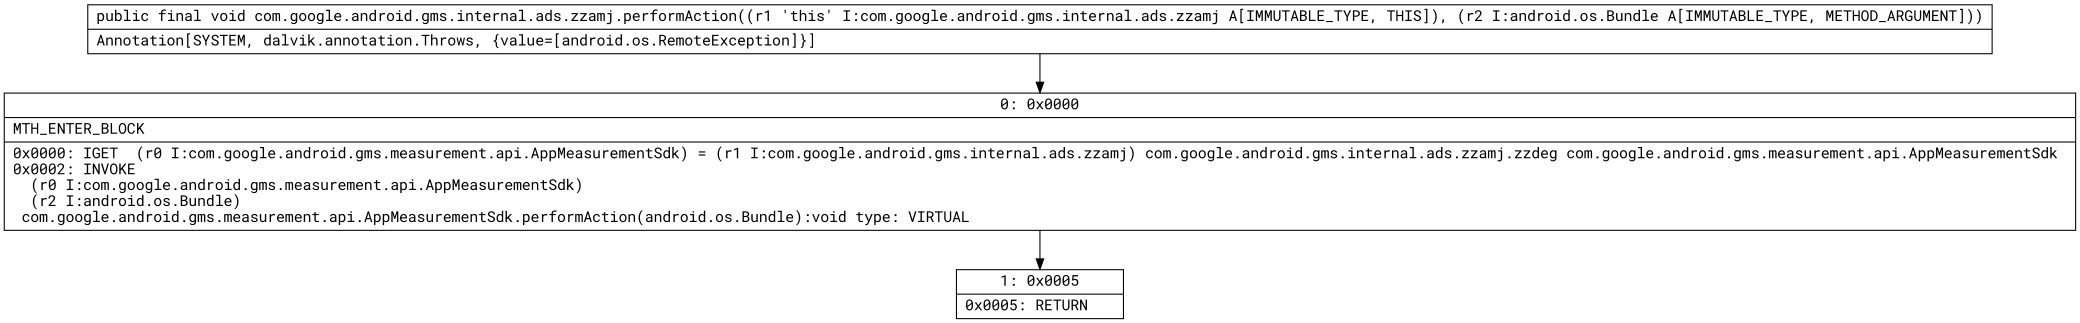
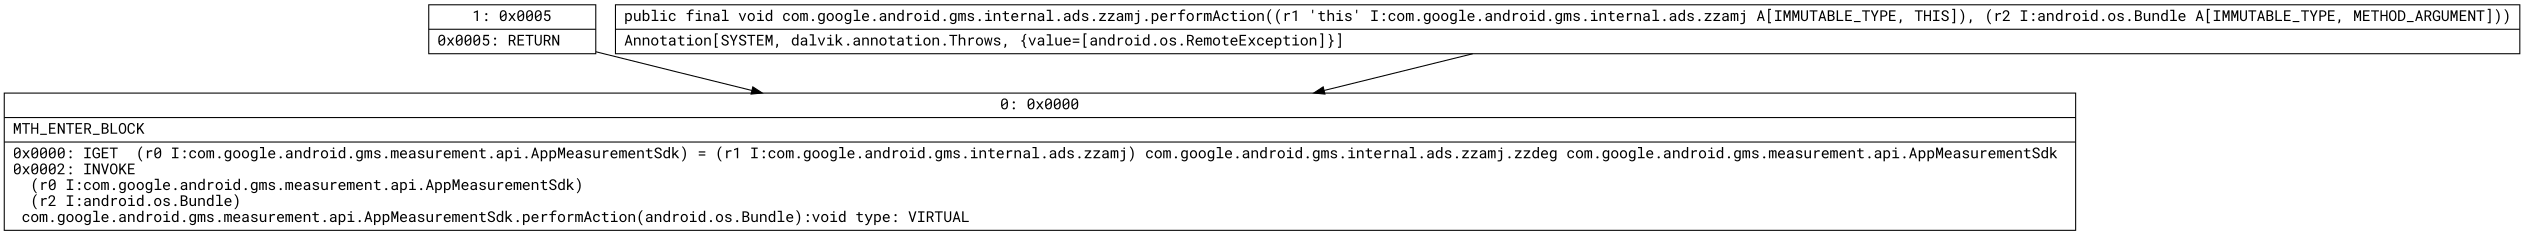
edge "0: 0x0000" -> "1: 0x0005": reversed
